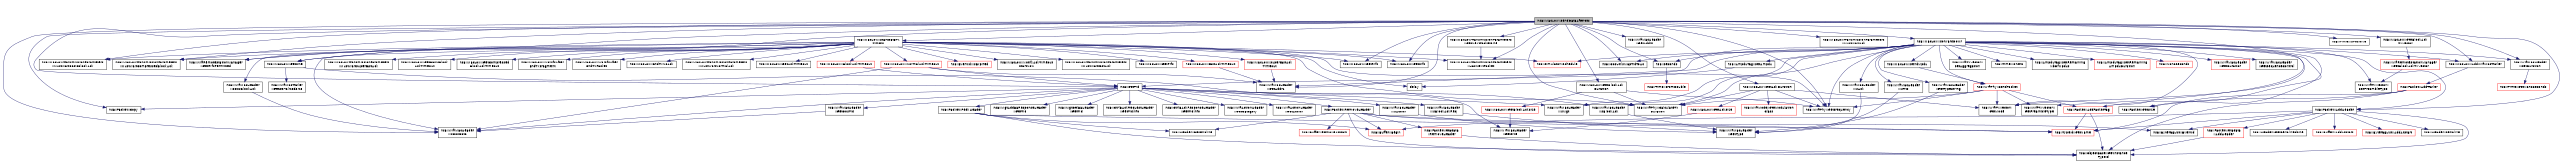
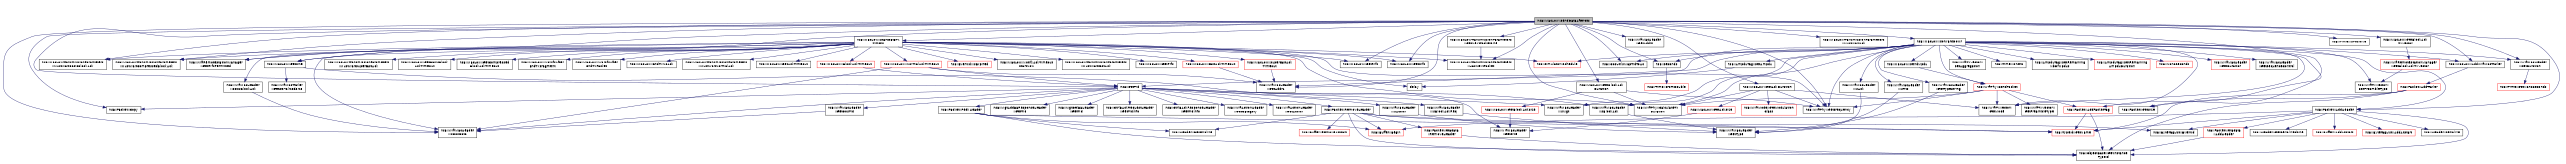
edge "ns3::MacLow::ForwardDown" -> "ns3::WifiTxVector:: GetPreambleType": removed
